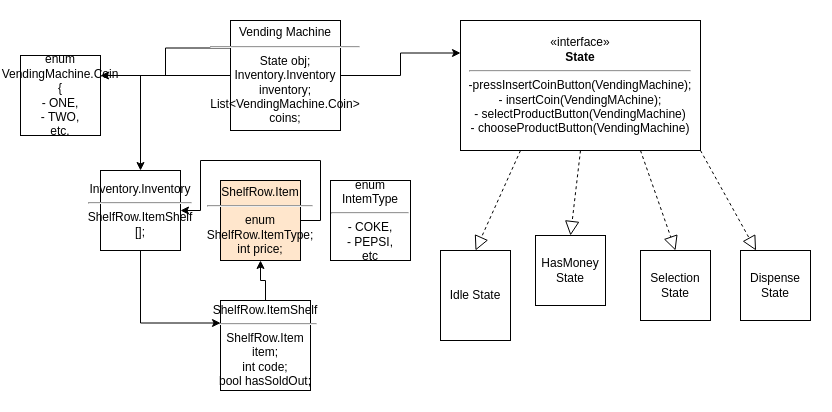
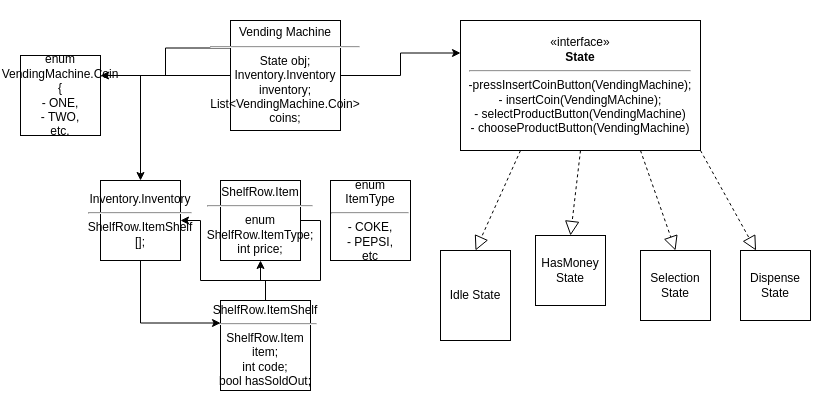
node "Inventory.InventoryShelfRow.ItemShelf [];": moved (141, 211) -> (141, 221)
node "ShelfRow.Itemenum ShelfRow.ItemType; int price;": fillcolor #ffe6cc -> #ffffff
node "enum IntemType- COKE, - PEPSI, etc": label "enum IntemType- COKE, - PEPSI, etc" -> "enum ItemType- COKE, - PEPSI, etc"
